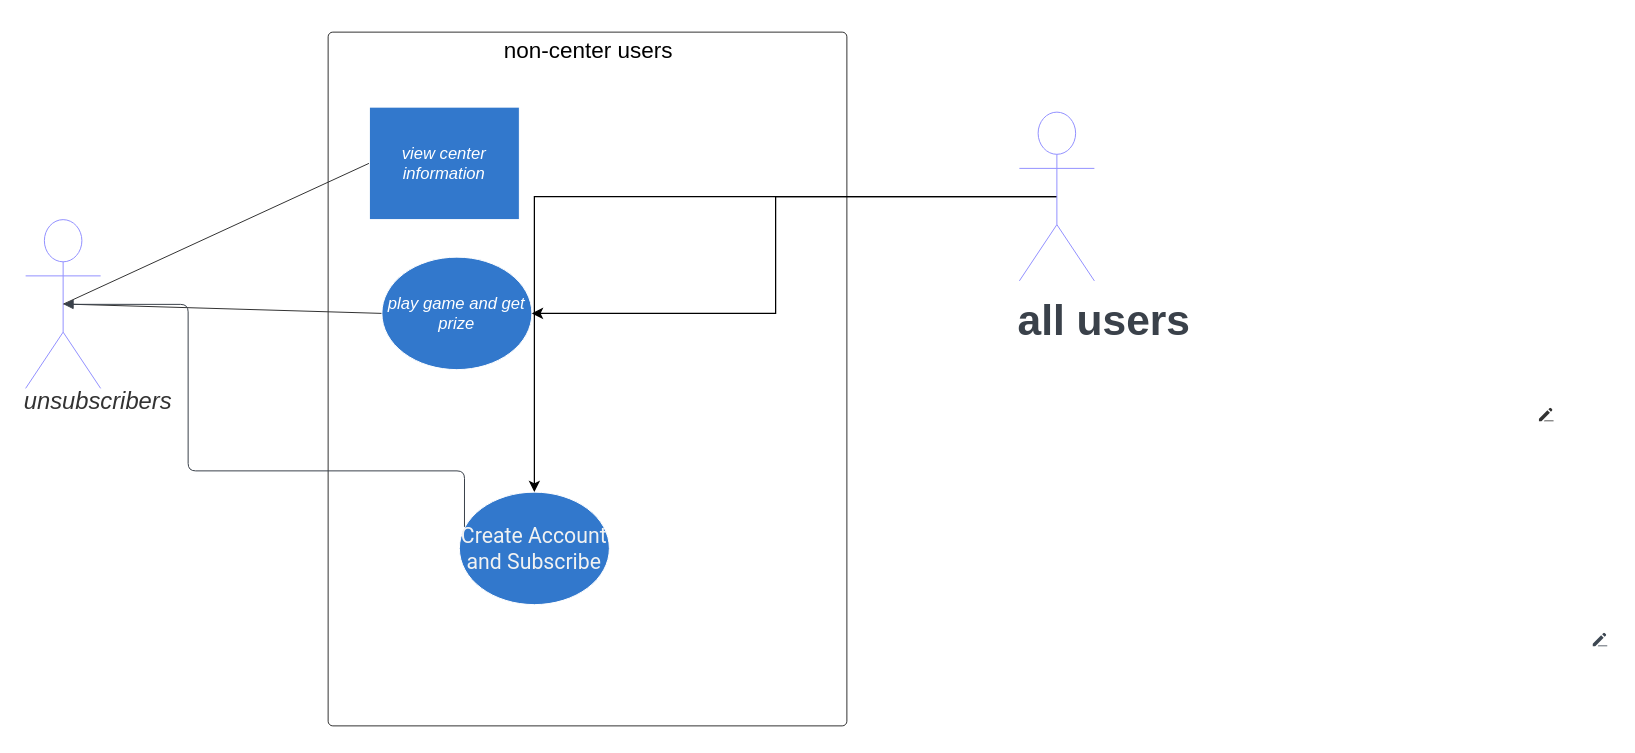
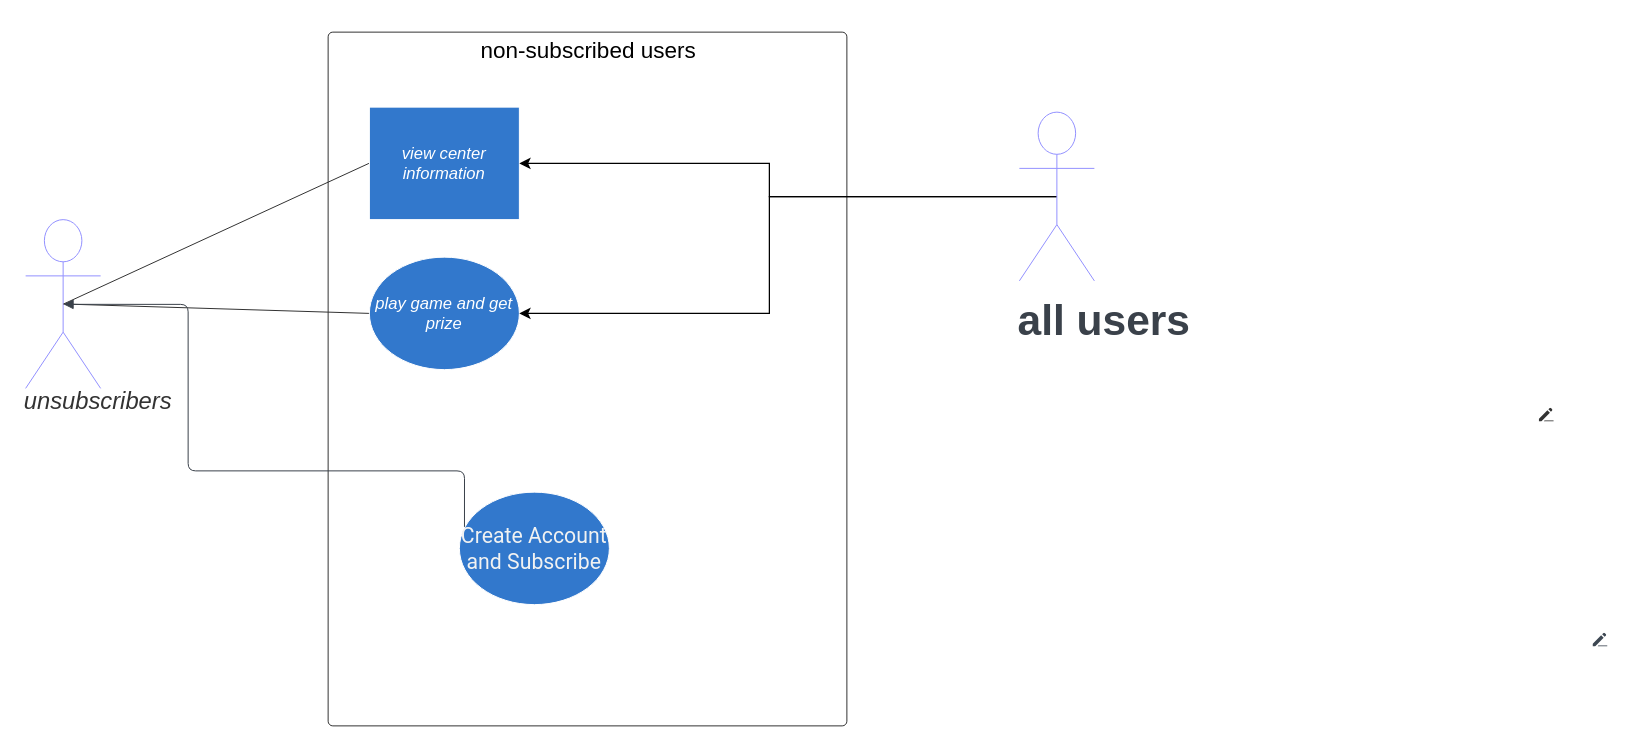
node "non-center users": label "non-center users" -> "non-subscribed users"
edge "all users" -> "Create Account and Subscribe": now "all users" -> "view center information"
node "play game and get prize": moved (457, 313) -> (444, 313)
